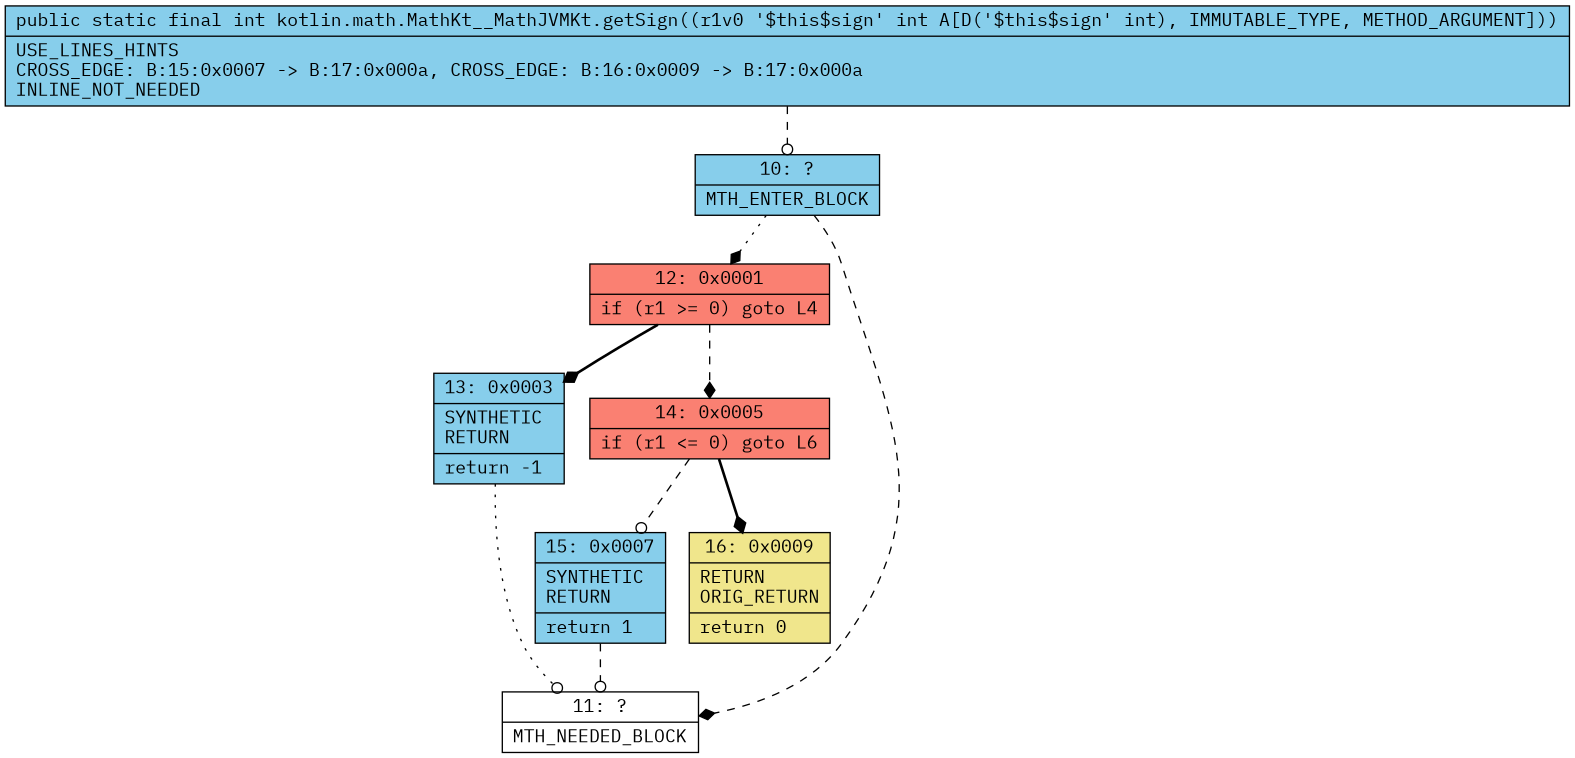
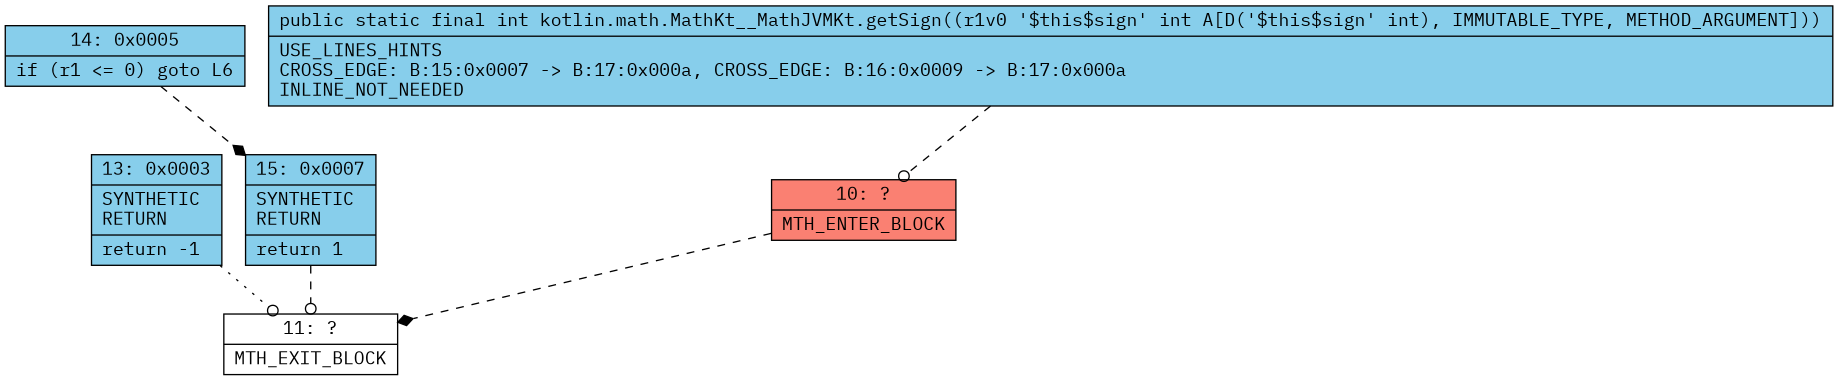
node "10: ?": fillcolor skyblue -> salmon
node "12: 0x0001": removed
node "14: 0x0005": fillcolor salmon -> skyblue
edge "14: 0x0005" -> "15: 0x0007": arrowhead odot -> diamond
node "16: 0x0009": removed
node "11: ?": text "MTH_NEEDED_BLOCK" -> "MTH_EXIT_BLOCK"
